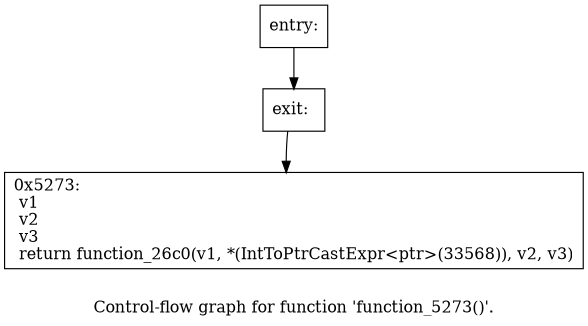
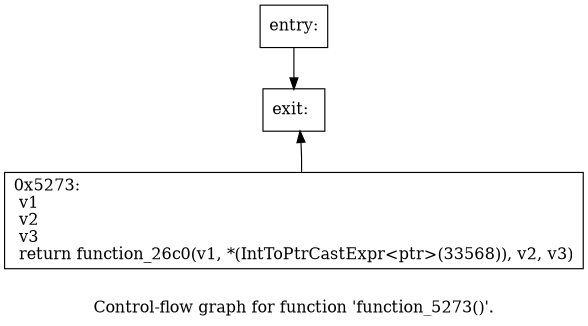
edge "exit:" -> "0x5273:": reversed
